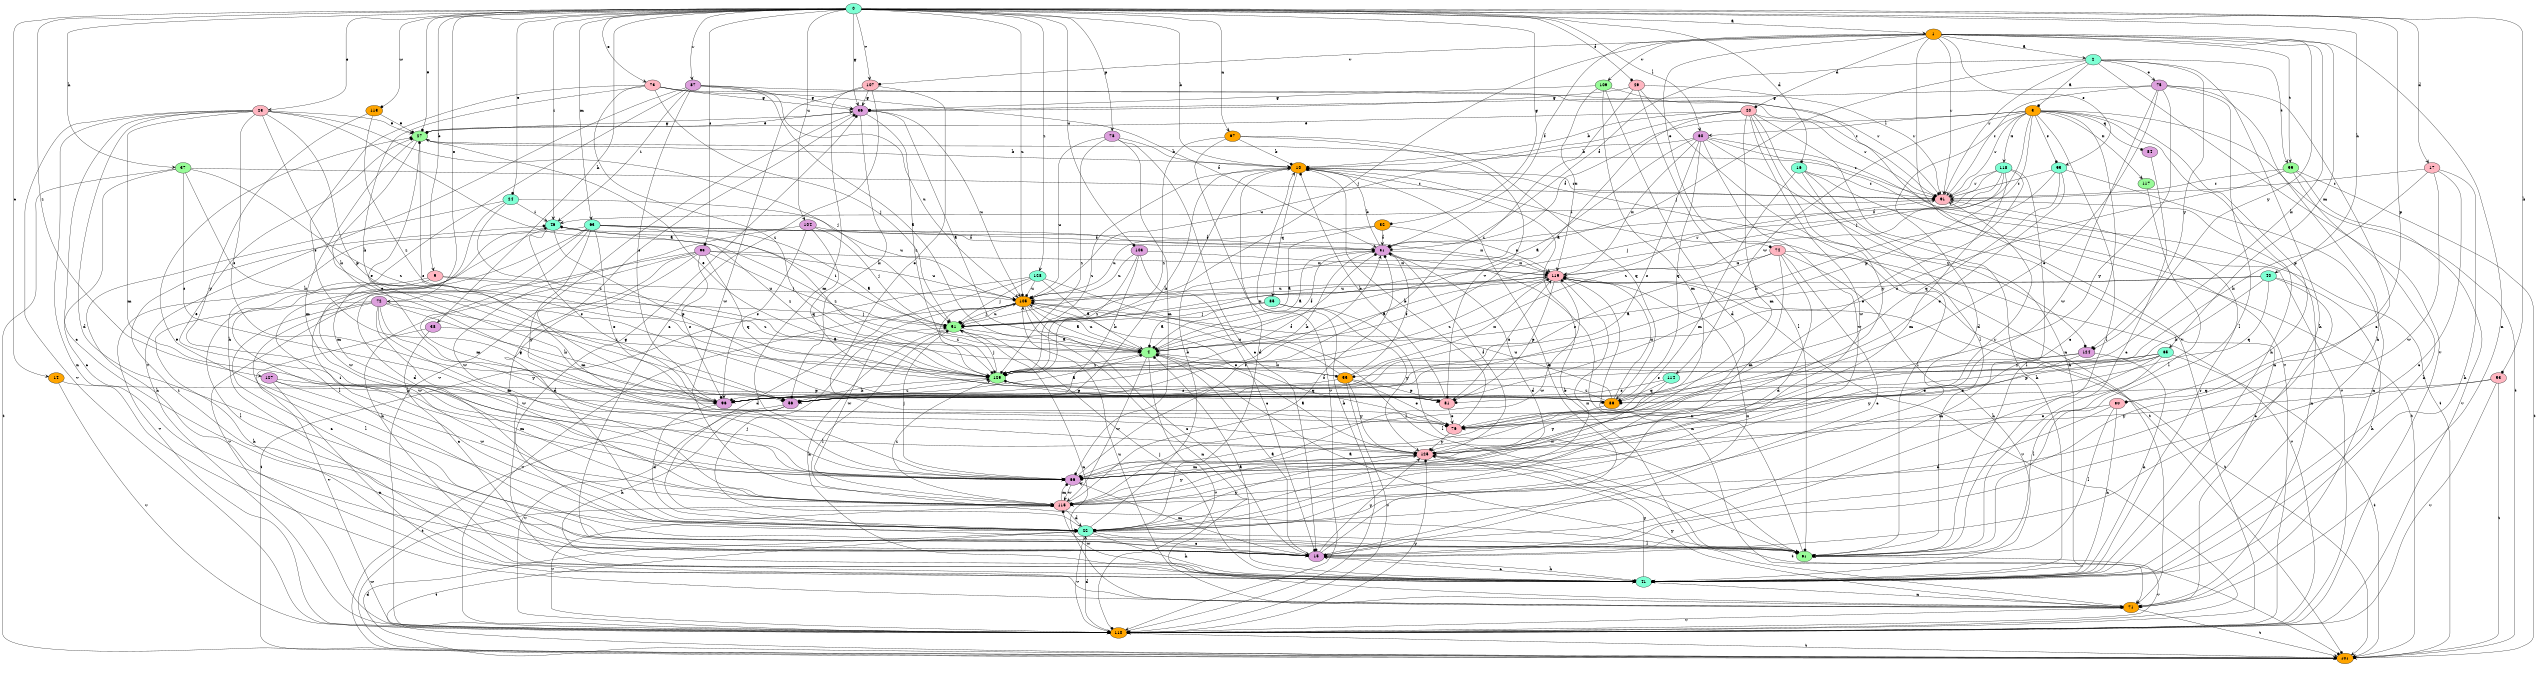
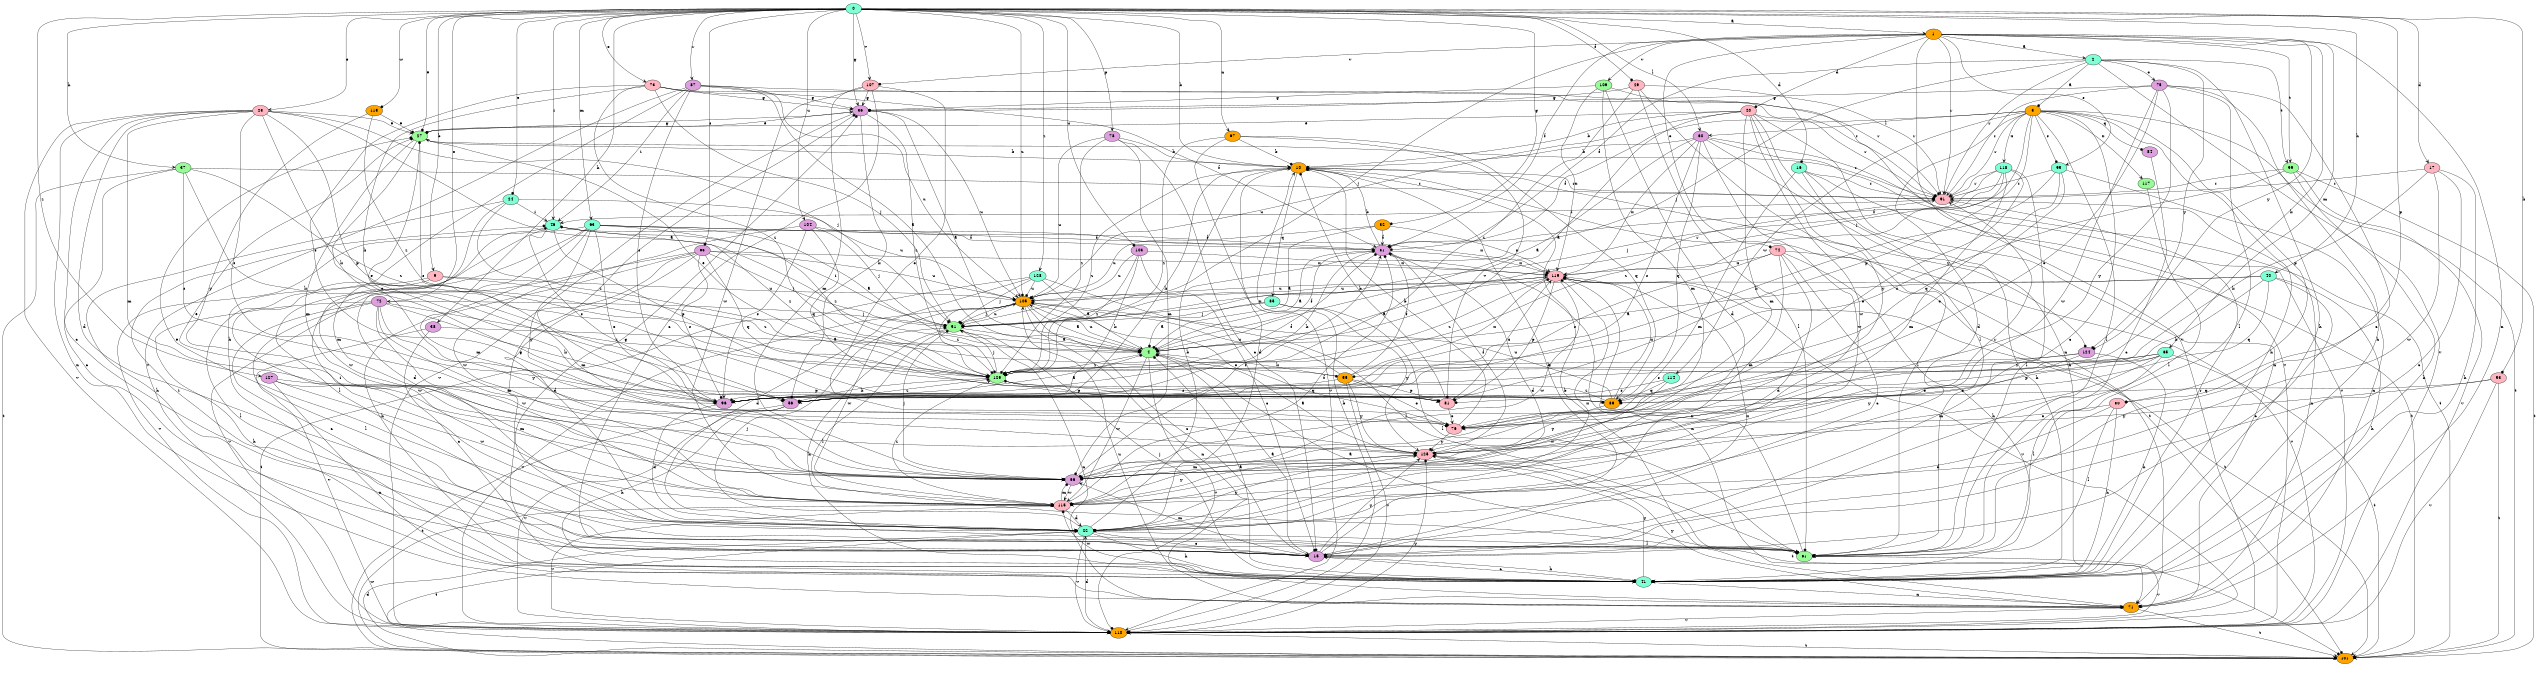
node "14": removed
